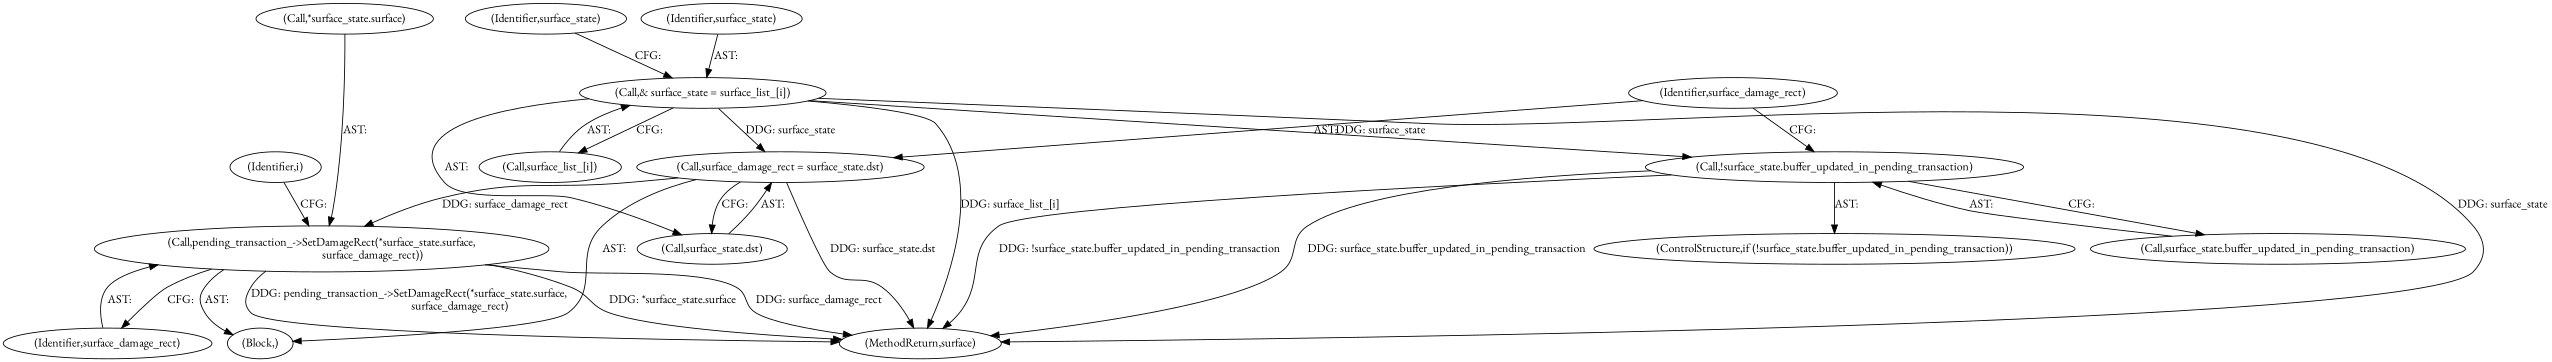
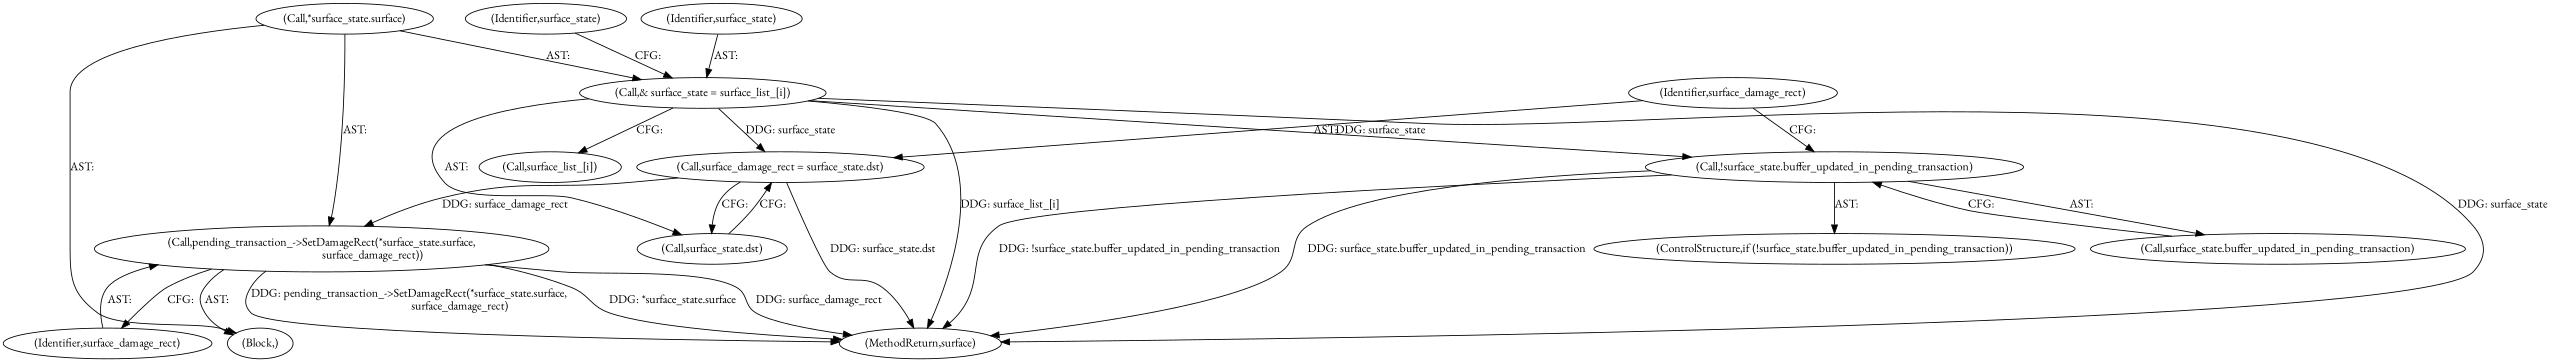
edge "(Call,surface_list_[i])" -> "(Call,& surface_state = surface_list_[i])": now "(Call,*surface_state.surface)" -> "(Call,& surface_state = surface_list_[i])"
node "(Identifier,i)": removed
edge "(Call,surface_state.dst)" -> "(Call,surface_damage_rect = surface_state.dst)": label "AST: " -> "CFG: "
edge "(Call,surface_state.buffer_updated_in_pending_transaction)" -> "(Call,!surface_state.buffer_updated_in_pending_transaction)": label "AST: " -> "CFG: "
edge "(Call,!surface_state.buffer_updated_in_pending_transaction)" -> "(Call,surface_state.buffer_updated_in_pending_transaction)": label "CFG: " -> "AST: "
edge "(Call,surface_damage_rect = surface_state.dst)" -> "(Block,)": now "(Call,*surface_state.surface)" -> "(Block,)"
